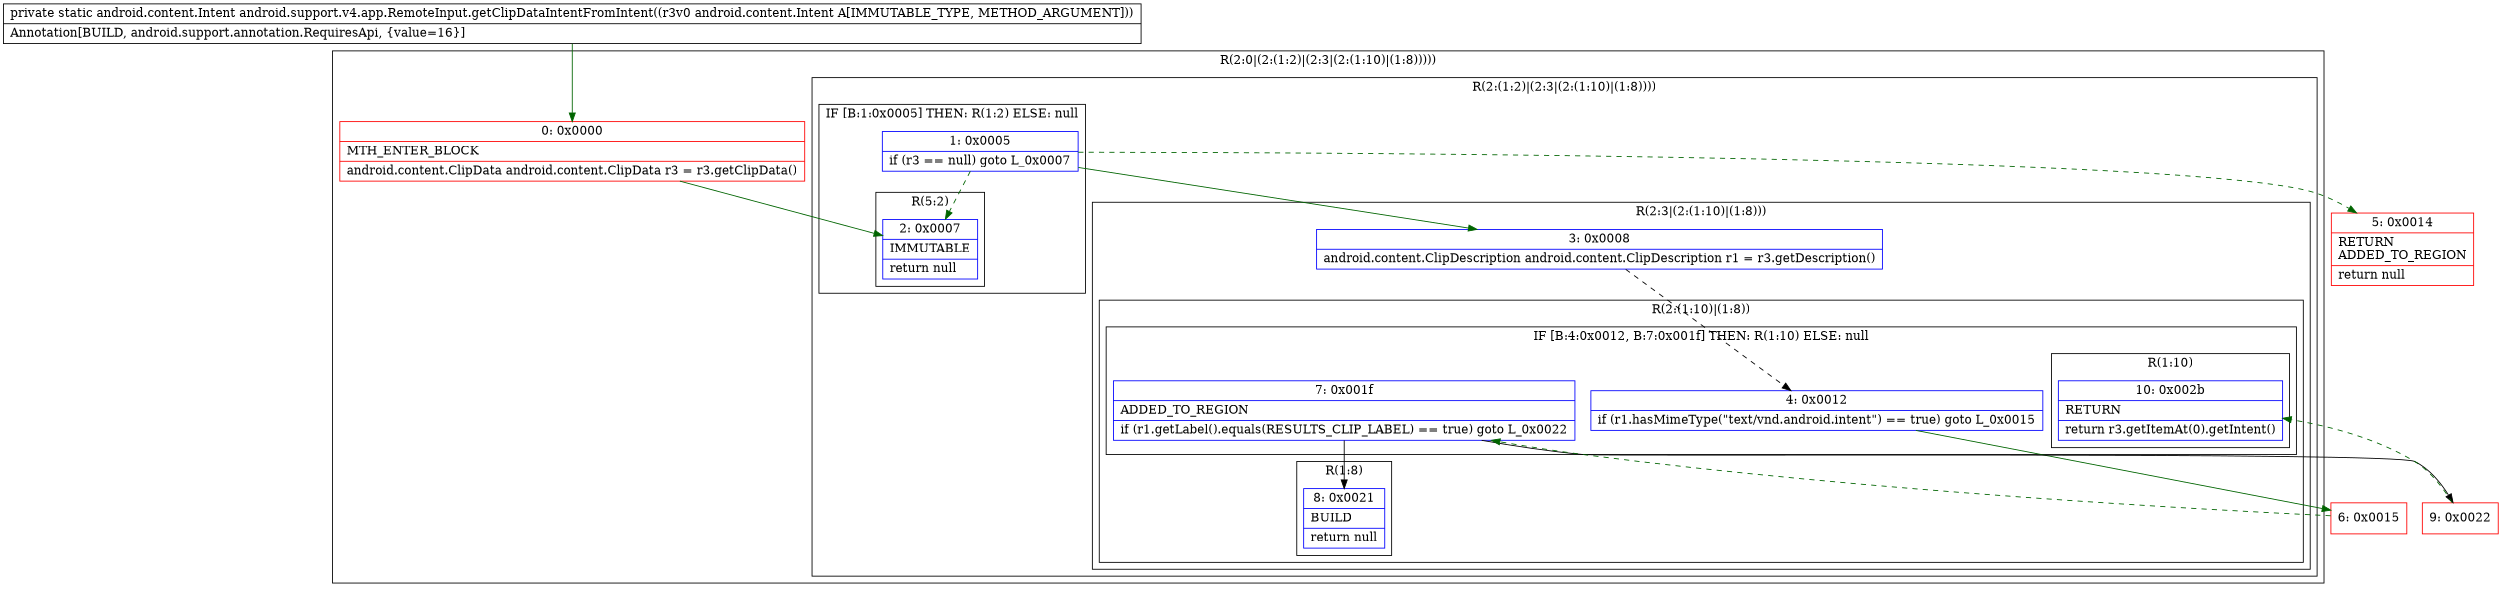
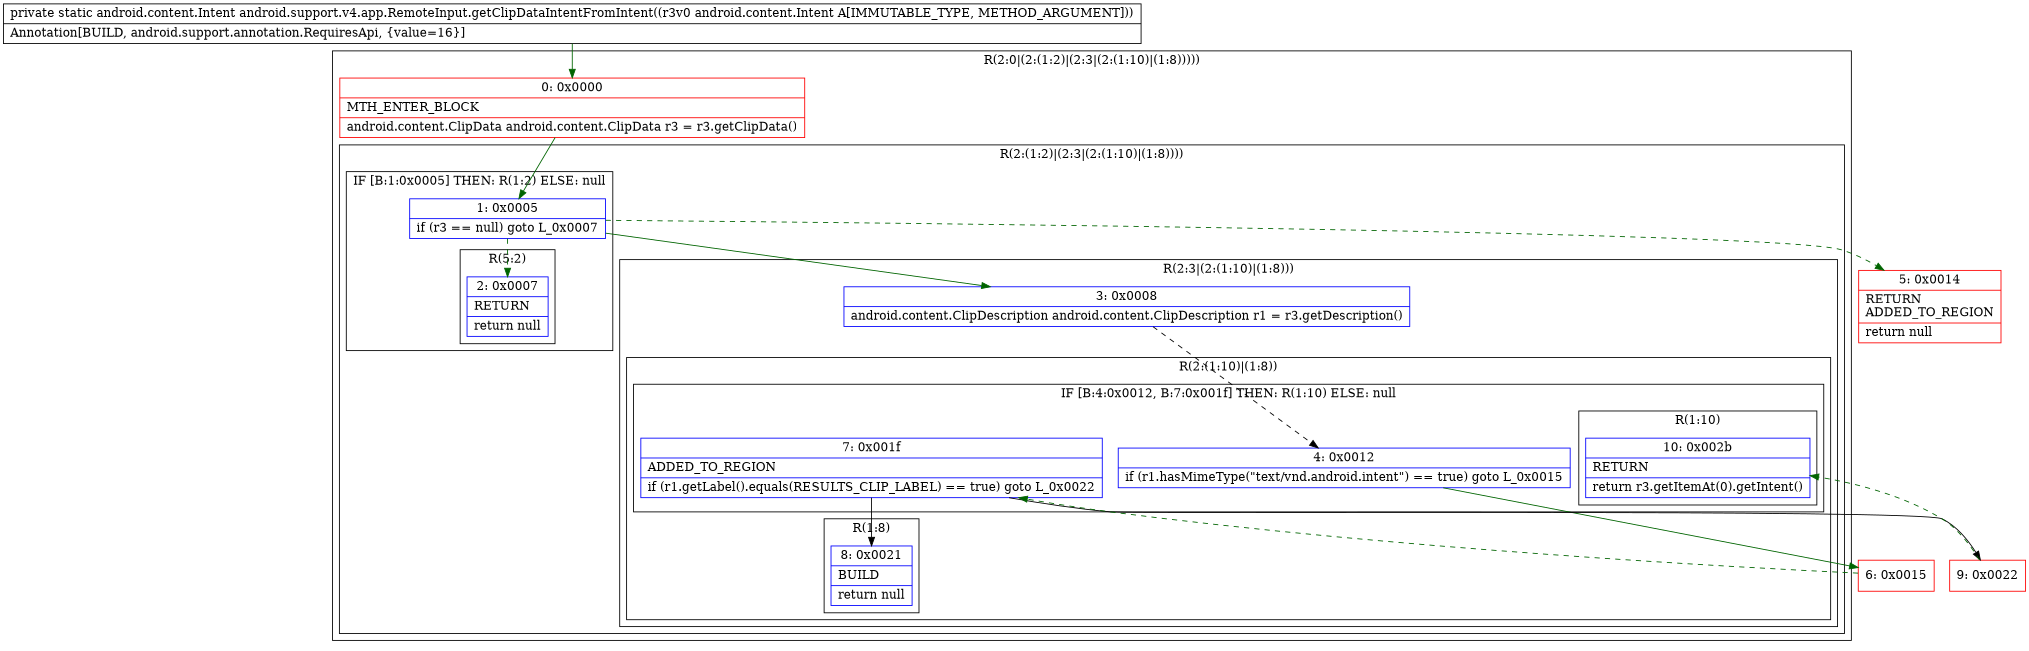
edge "0: 0x0000" -> "2: 0x0007": now "0: 0x0000" -> "1: 0x0005"
node "2: 0x0007": text "IMMUTABLE" -> "RETURN"
